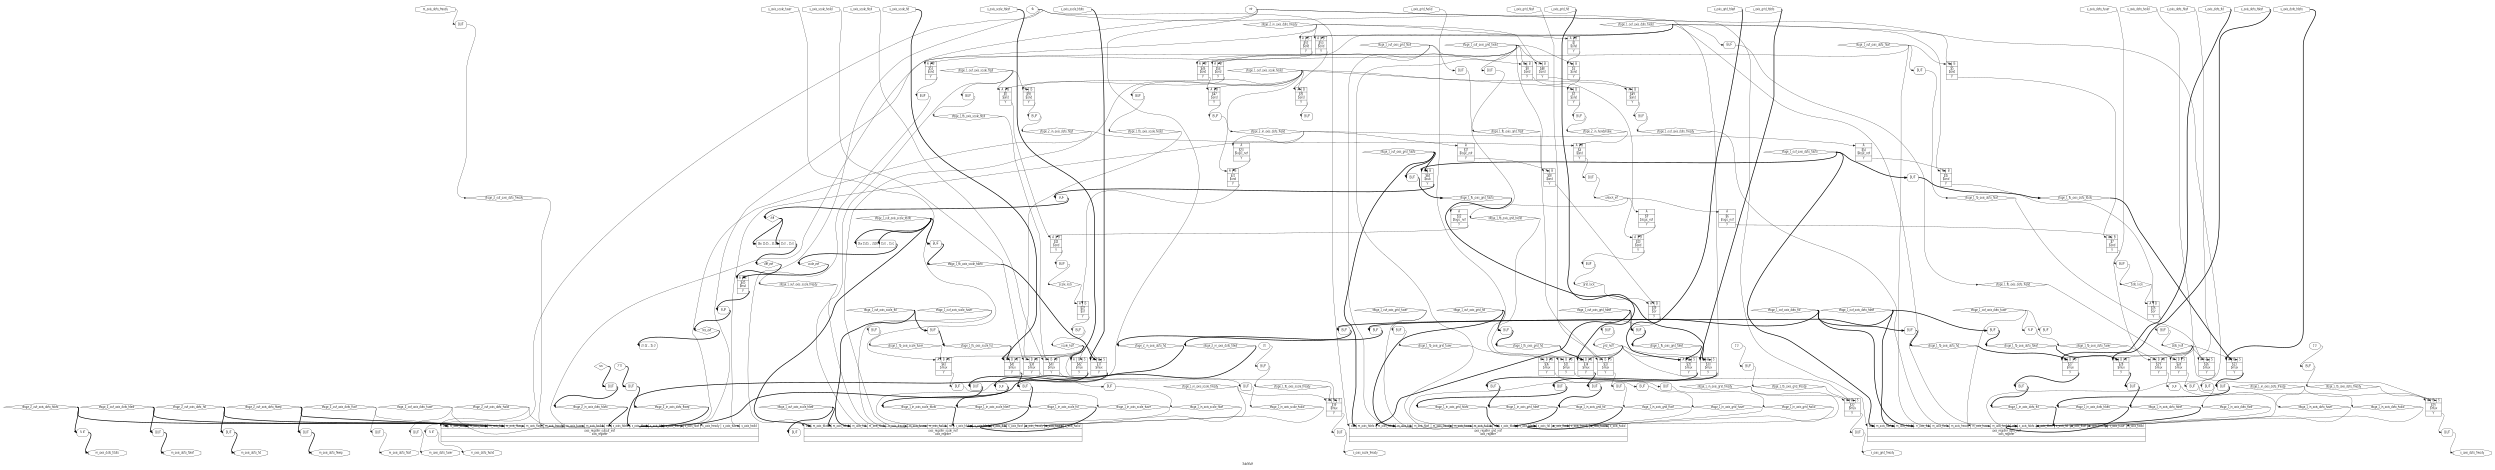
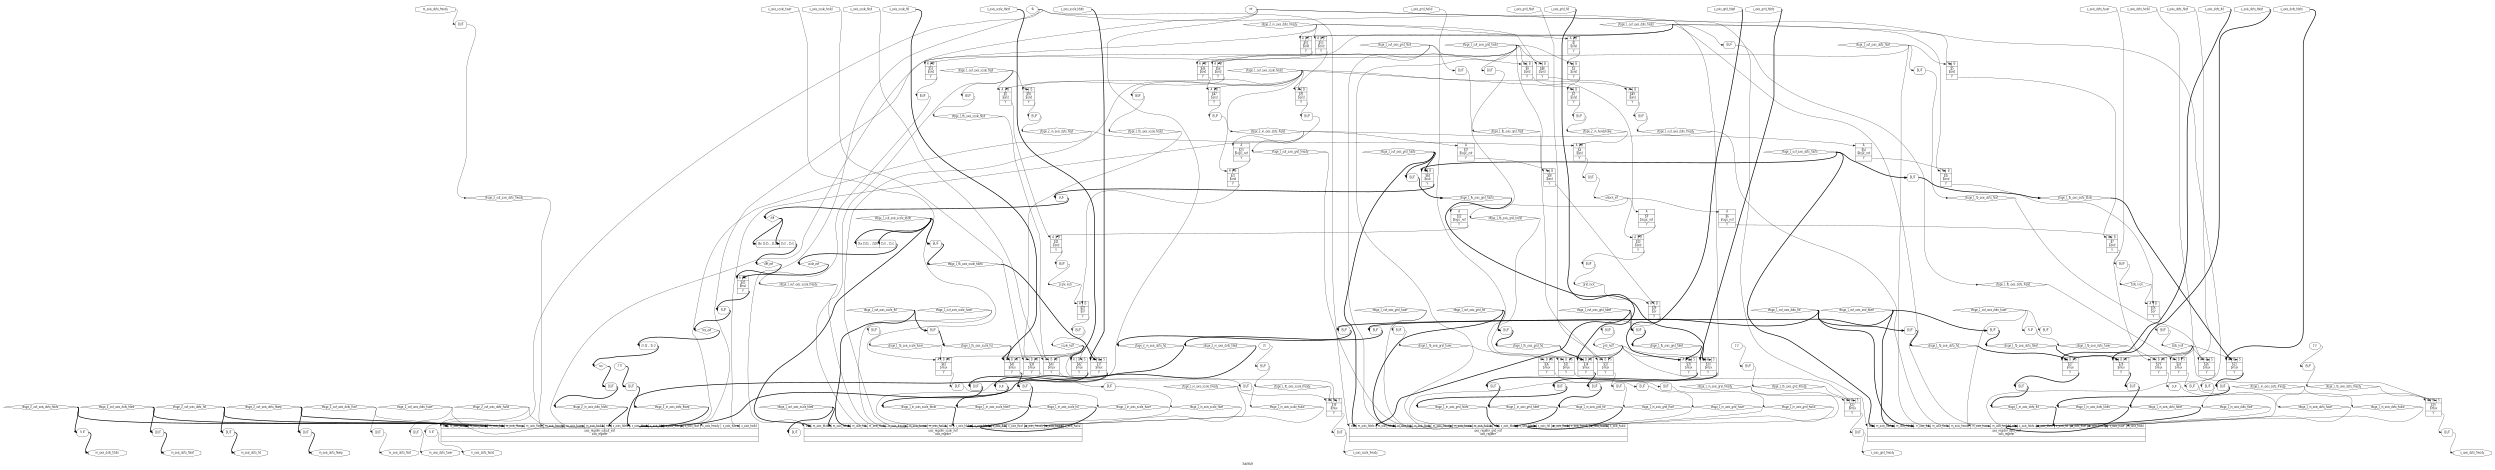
node "stage_1_out_axis_grid_tready": added
node "stage_1_out_axis_data_tdest": label "stage_1_out_axis_data_tdest" -> "stage_1_out_axis_and_tdest"
edge "27:12 - 15:0" -> "res": added
